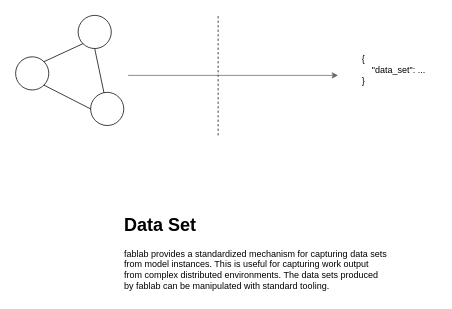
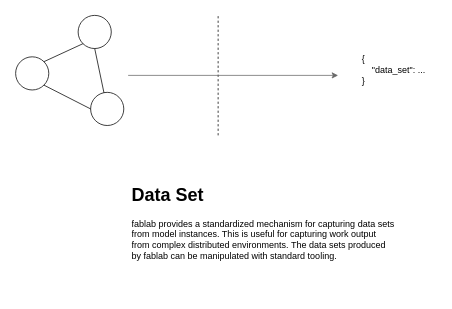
node "Data Setfablab provides a standardized mechanism for capturing data sets from model instances. This is useful for capturing work output from complex distributed environments. The data sets produced by fablab can be manipulated with standard tooling.": moved (255, 252) -> (263, 222)
